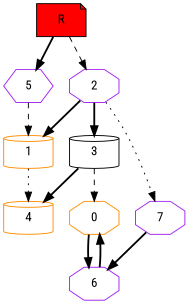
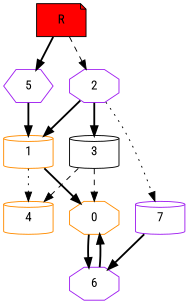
edge "5" -> "1": style dashed -> bold
edge "1" -> "0": added
edge "3" -> "4": style bold -> dashed
node "7": shape octagon -> cylinder
